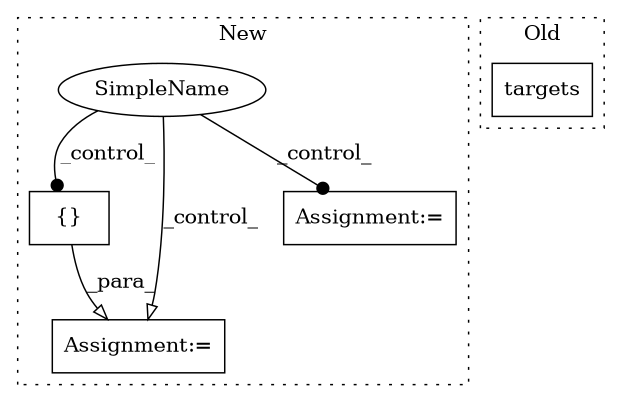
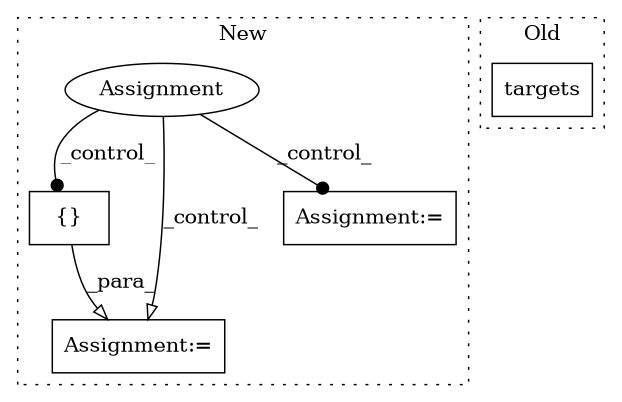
node "SimpleName": label "SimpleName" -> "Assignment"
